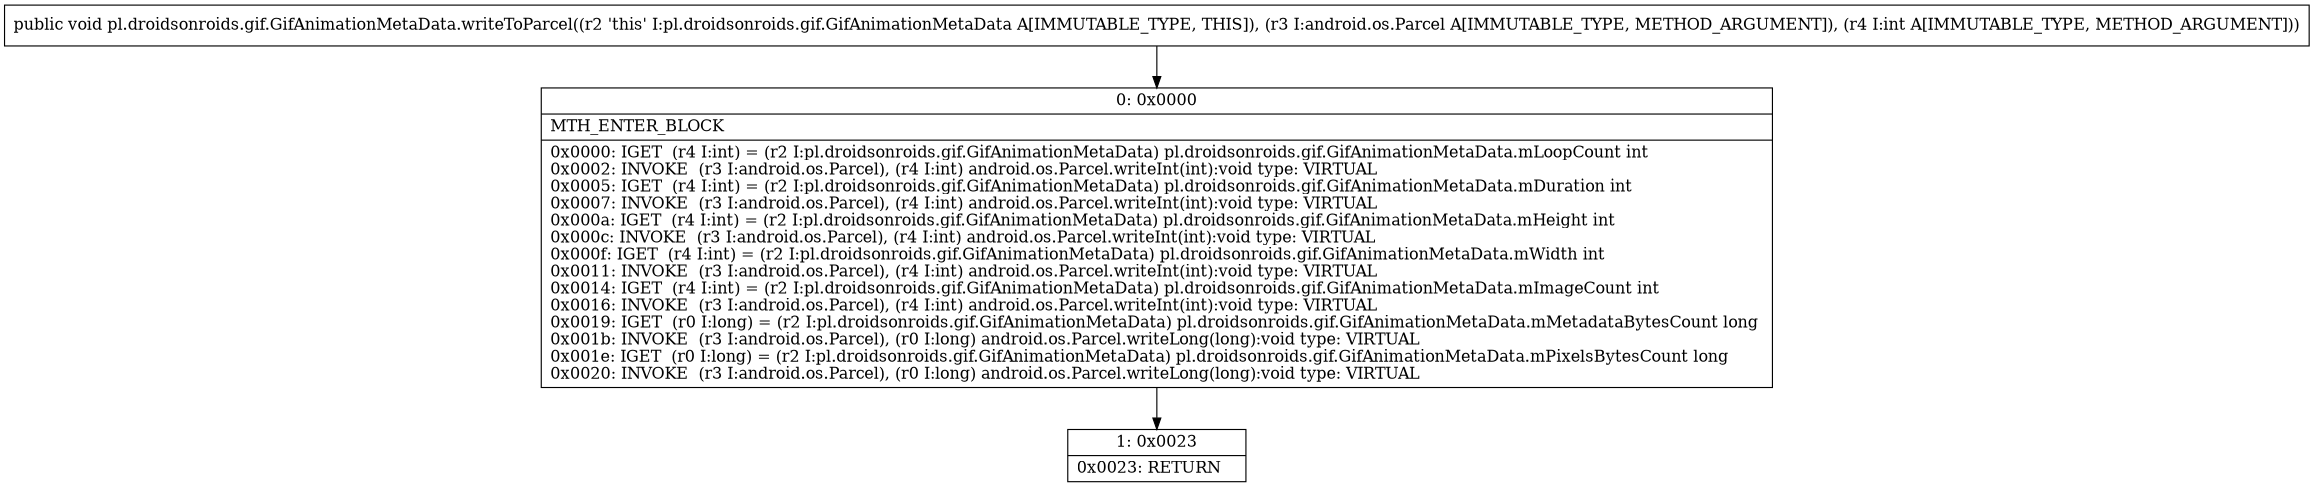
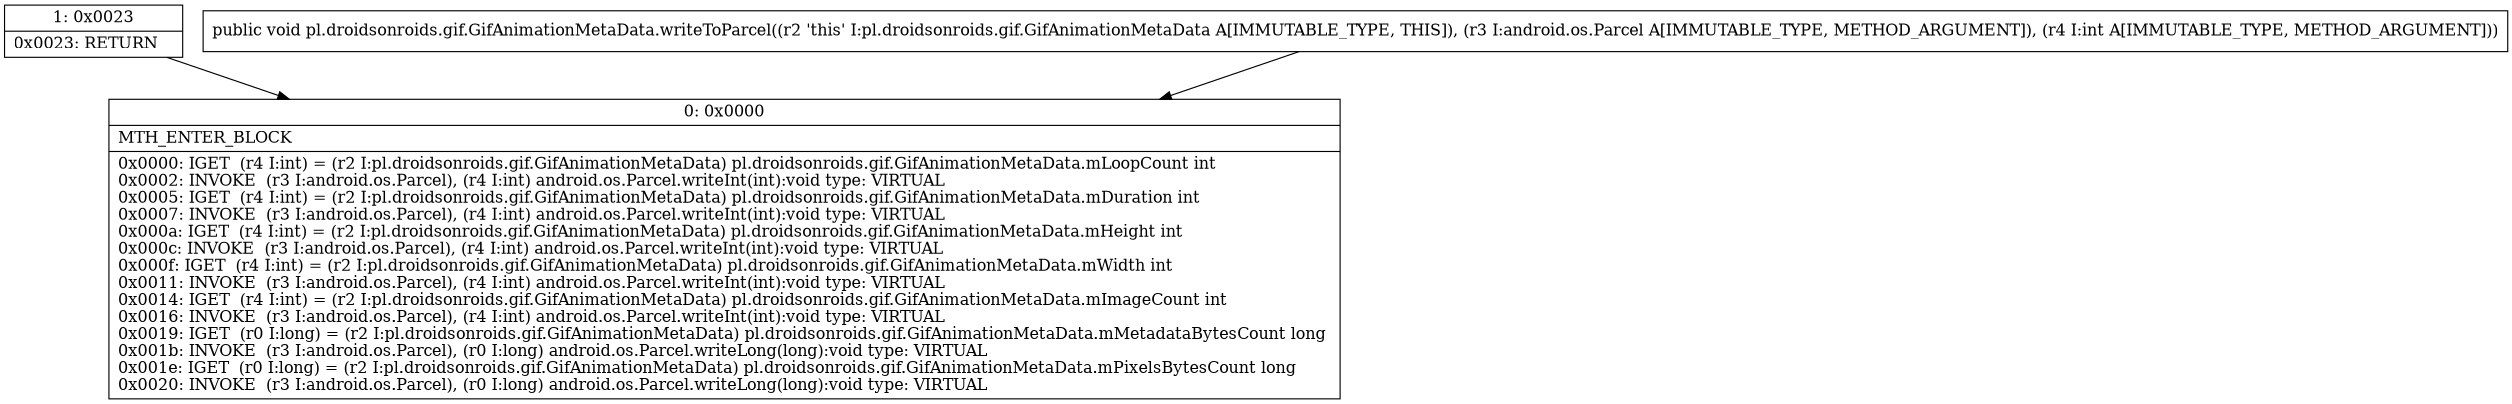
edge "0: 0x0000" -> "1: 0x0023": reversed
